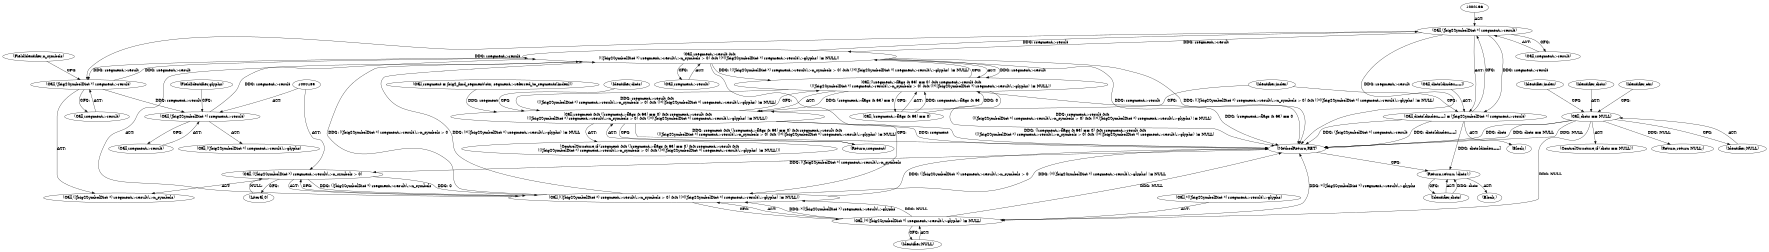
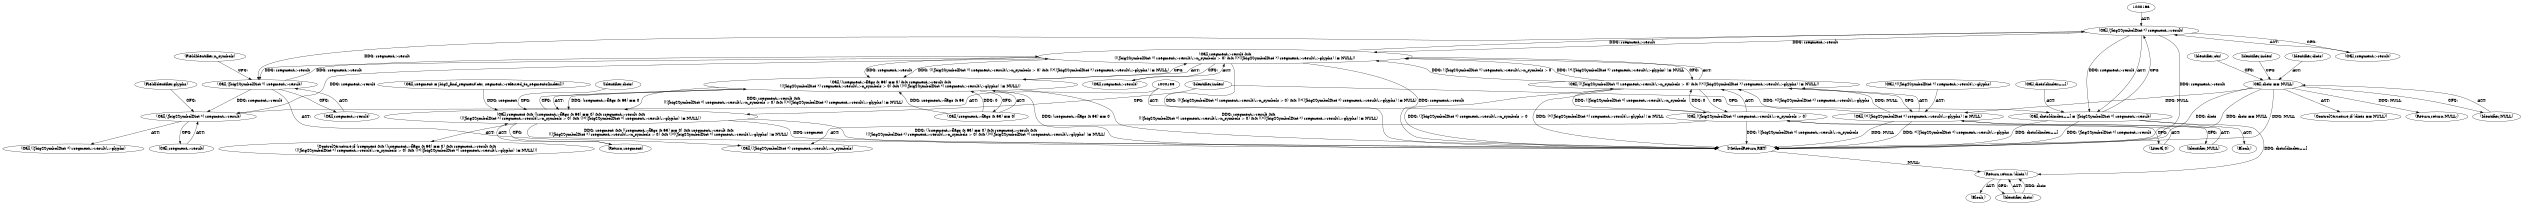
edge "(MethodReturn,RET)" -> "(Call,((Jbig2SymbolDict *) rsegment->result)->n_symbols > 0)": reversed
edge "(MethodReturn,RET)" -> "(Return,return (dicts);)": label "CFG: " -> "NULL: "
edge "(Literal,0)" -> "(Call,((Jbig2SymbolDict *) rsegment->result)->n_symbols > 0)": label "NULL: " -> "AST: "
